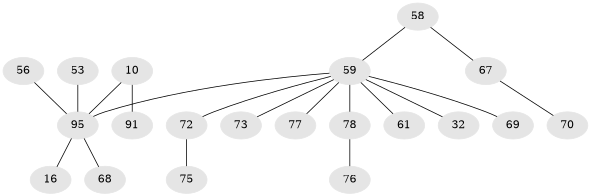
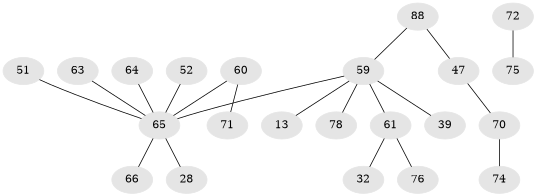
node "58": label "58" -> "88"
node "56": label "56" -> "51"
node "53": label "53" -> "52"
node "63": added
node "10": label "10" -> "60"
node "64": added
node "67": label "67" -> "47"
edge "59" -- "72": removed
edge "59" -- "32": now "61" -- "32"
node "95": label "95" -> "65"
node "91": label "91" -> "71"
node "73": label "73" -> "13"
node "77": removed
node "69": label "69" -> "39"
edge "78" -- "76": now "61" -- "76"
node "16": label "16" -> "66"
node "68": label "68" -> "28"
node "74": added
